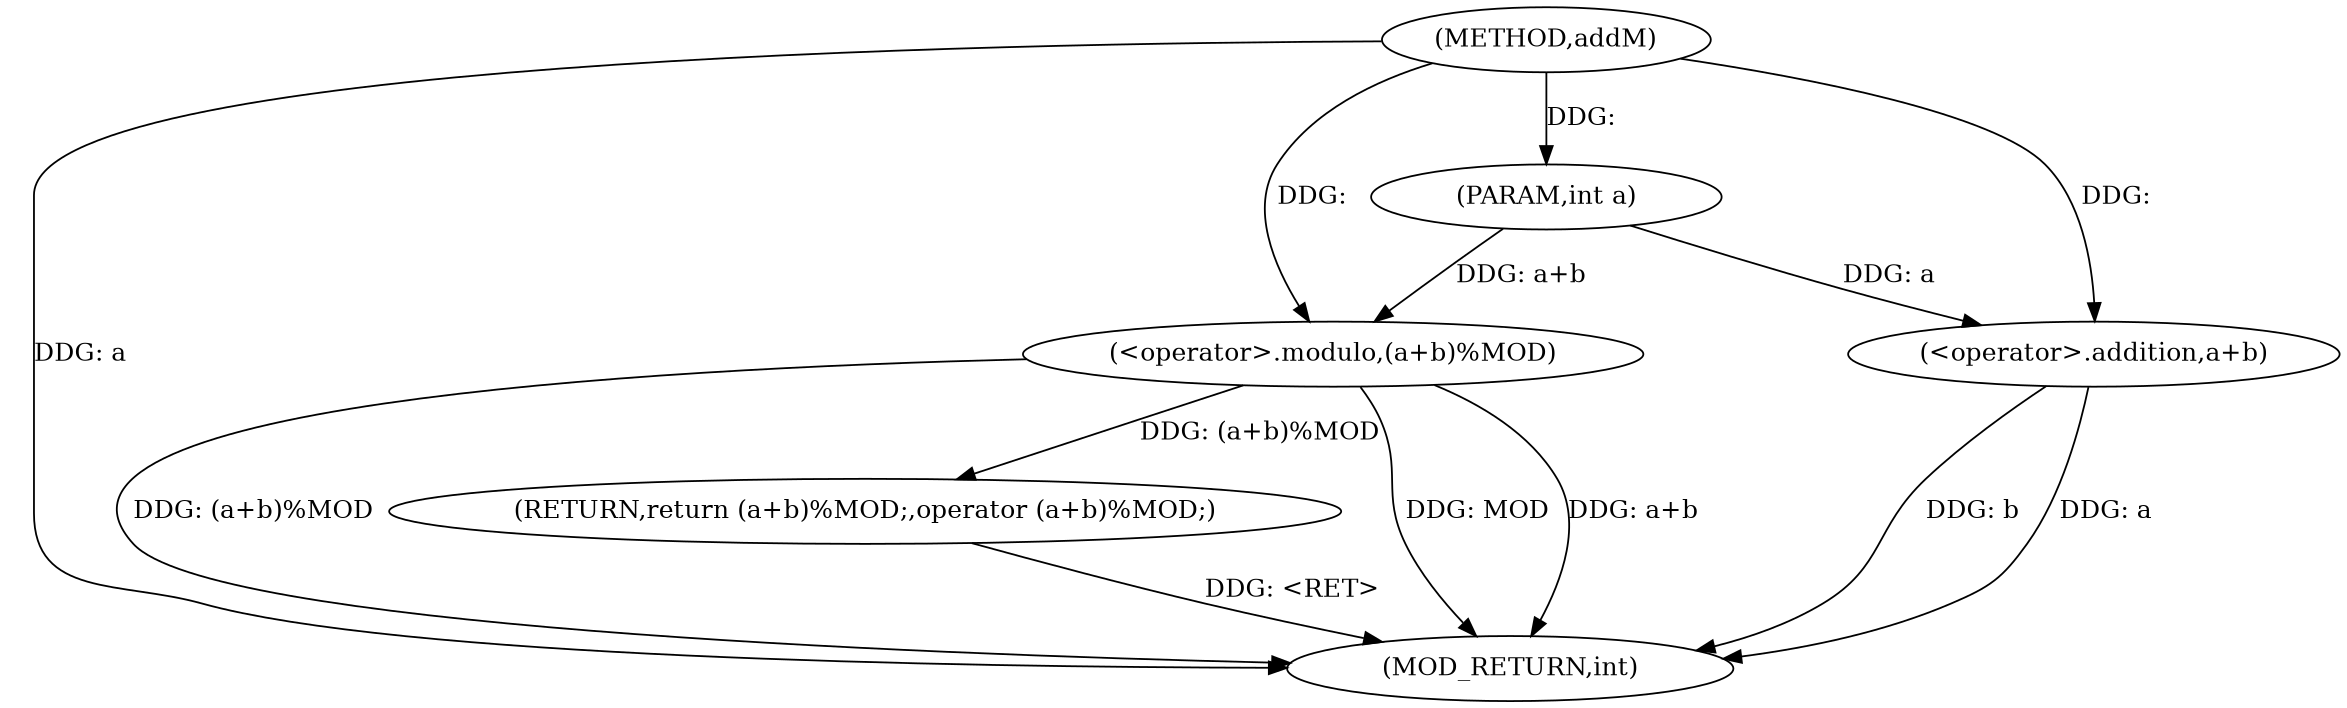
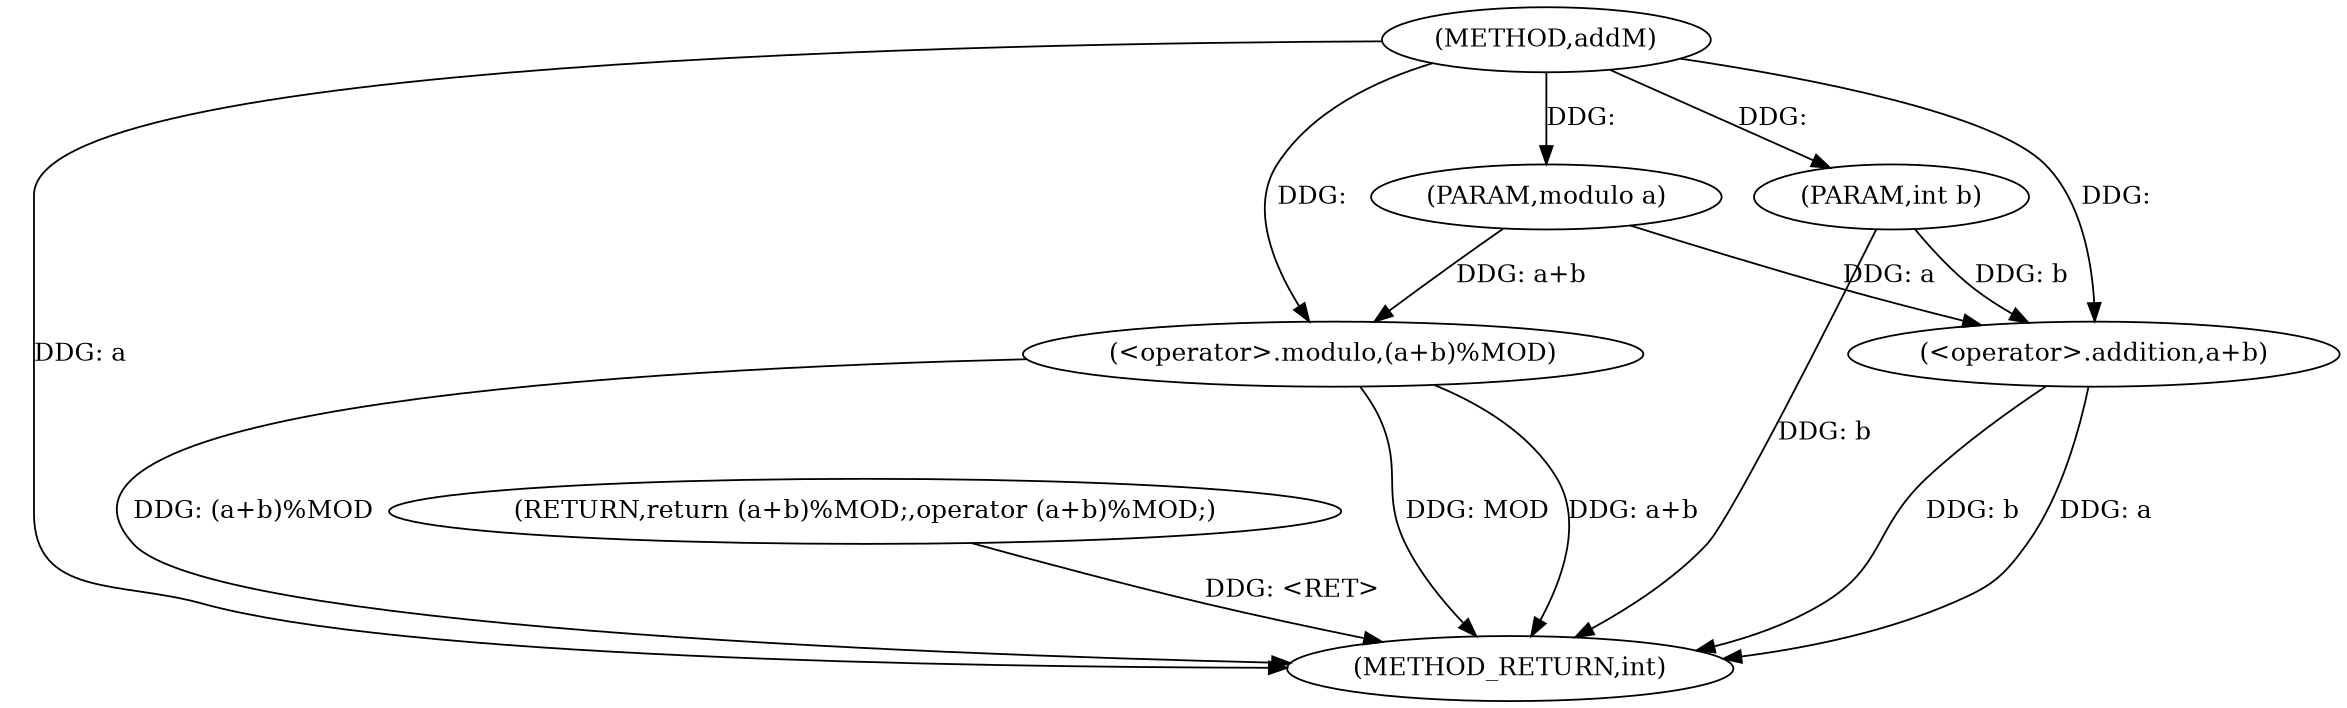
node "(PARAM,int a)": label "(PARAM,int a)" -> "(PARAM,modulo a)"
node "(PARAM,int b)": added
edge "(<operator>.modulo,(a+b)%MOD)" -> "(RETURN,return (a+b)%MOD;,operator (a+b)%MOD;)": removed, label "DDG: (a+b)%MOD"
node "(MOD_RETURN,int)": label "(MOD_RETURN,int)" -> "(METHOD_RETURN,int)"
